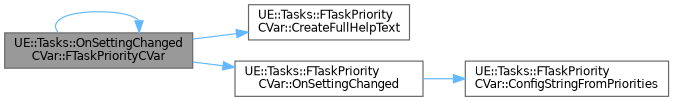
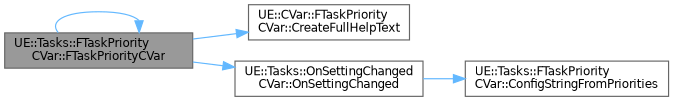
node "UE::Tasks::FTaskPriority CVar::CreateFullHelpText": label "UE::Tasks::FTaskPriority CVar::CreateFullHelpText" -> "UE::CVar::FTaskPriority CVar::CreateFullHelpText"
node "UE::Tasks::OnSettingChanged CVar::FTaskPriorityCVar": label "UE::Tasks::OnSettingChanged CVar::FTaskPriorityCVar" -> "UE::Tasks::FTaskPriority CVar::FTaskPriorityCVar"
node "UE::Tasks::FTaskPriority CVar::OnSettingChanged": label "UE::Tasks::FTaskPriority CVar::OnSettingChanged" -> "UE::Tasks::OnSettingChanged CVar::OnSettingChanged"
